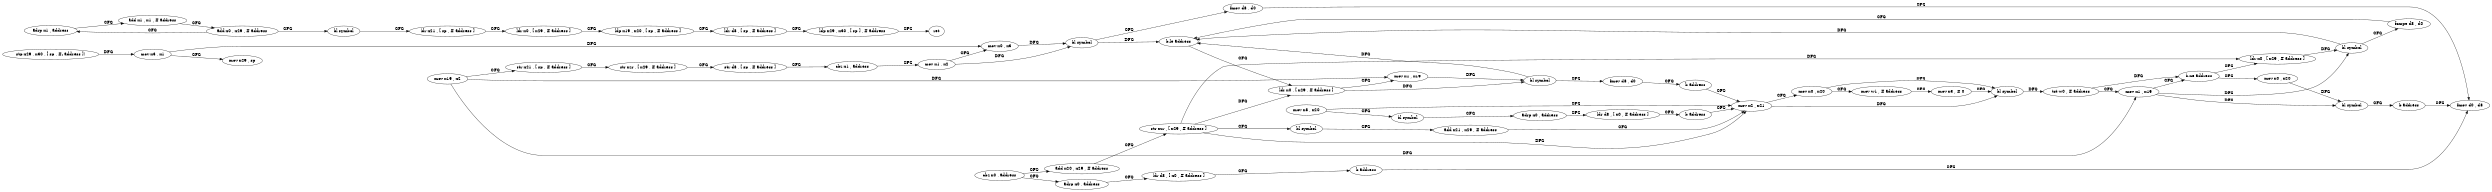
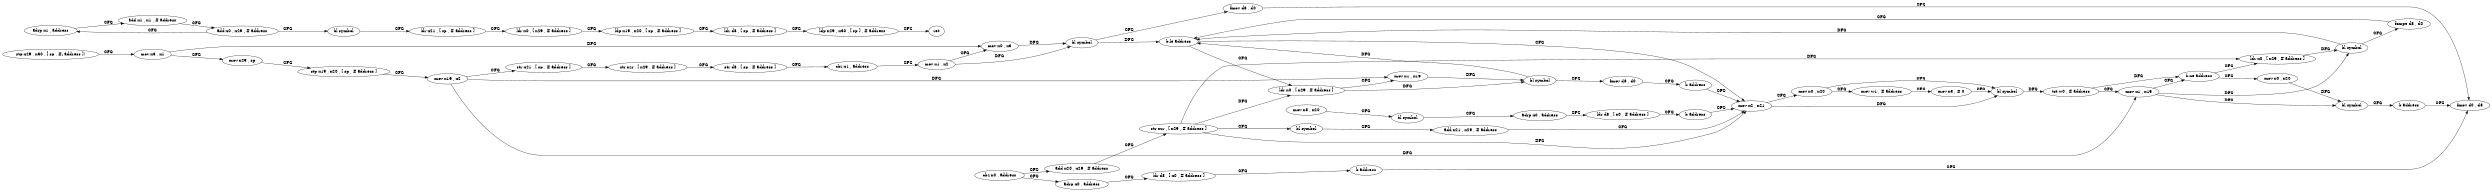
edge "stp x29 , x30 , [ sp , #- address ]!" -> "mov x3 , x1": label "DFG" -> "CFG"
node "stp x19 , x20 , [ sp , # address ]": added
edge "mov x8 , x20" -> "mov x2 , x21": now "b.le address" -> "mov x2 , x21"
